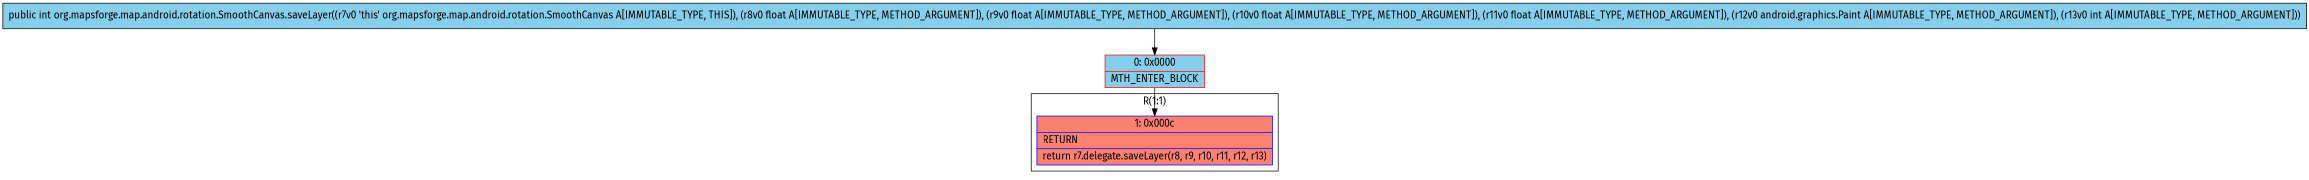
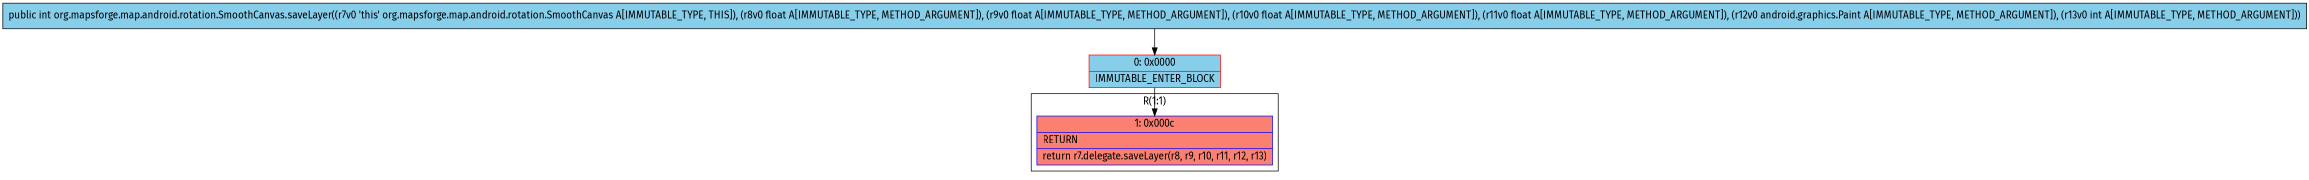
node "0: 0x0000": text "MTH_ENTER_BLOCK" -> "IMMUTABLE_ENTER_BLOCK"
